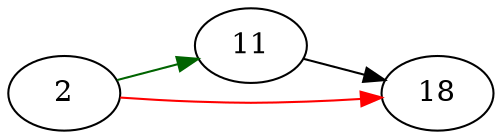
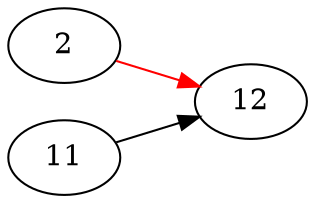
edge "2" -> "11": removed
node "18": label "18" -> "12"
